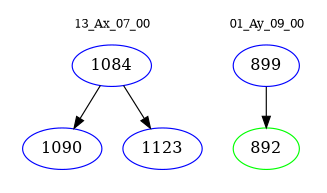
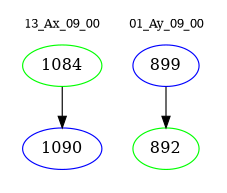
cluster "13_Ax_07_00": label "13_Ax_07_00" -> "13_Ax_09_00"
node "1084": color blue -> green
node "1123": removed
